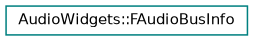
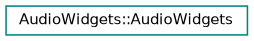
node "AudioWidgets::FAudioBusInfo": label "AudioWidgets::FAudioBusInfo" -> "AudioWidgets::AudioWidgets"
